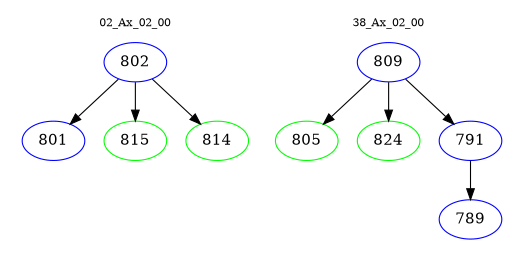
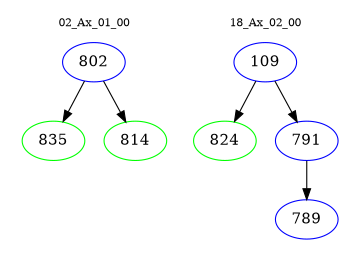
cluster "02_Ax_02_00": label "02_Ax_02_00" -> "02_Ax_01_00"
cluster "38_Ax_02_00": label "38_Ax_02_00" -> "18_Ax_02_00"
node "809": label "809" -> "109"
node "801": removed
node "815": label "815" -> "835"
node "805": removed
